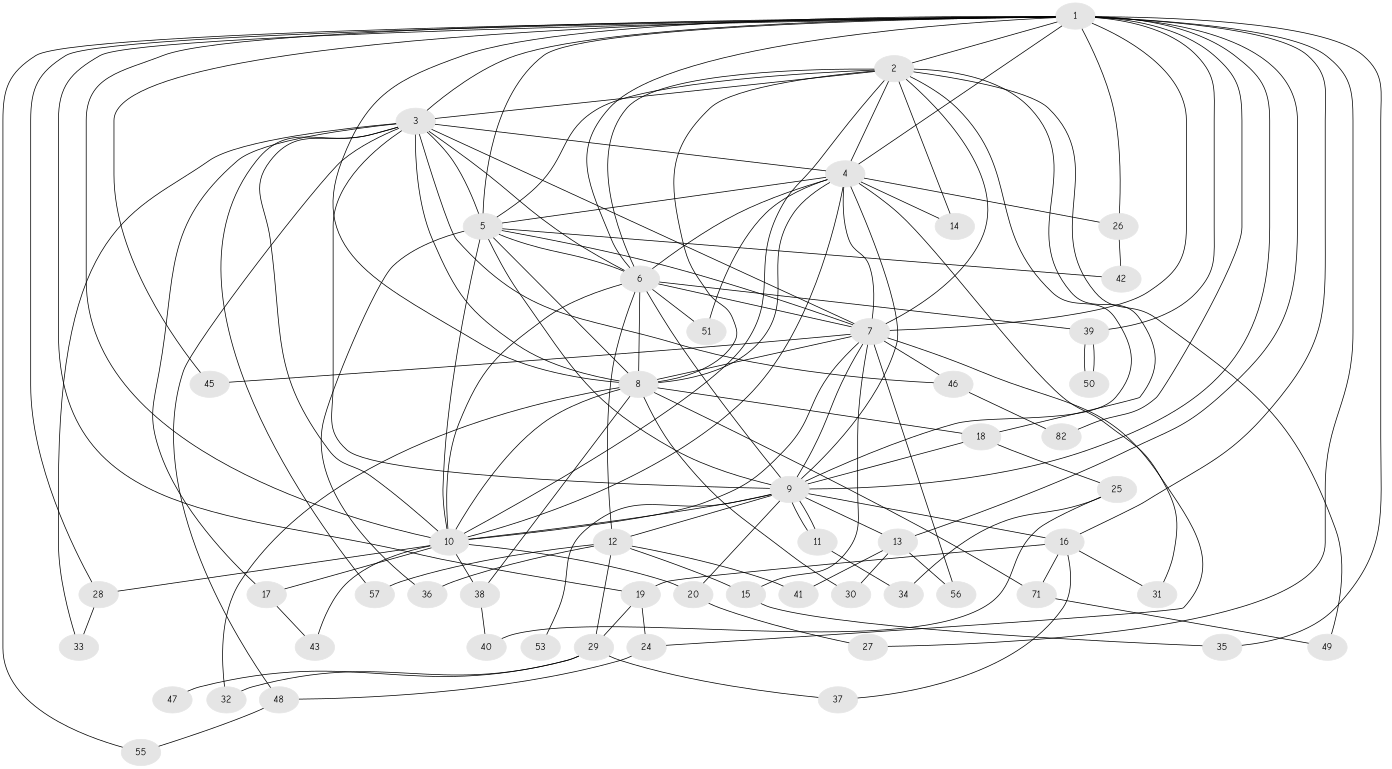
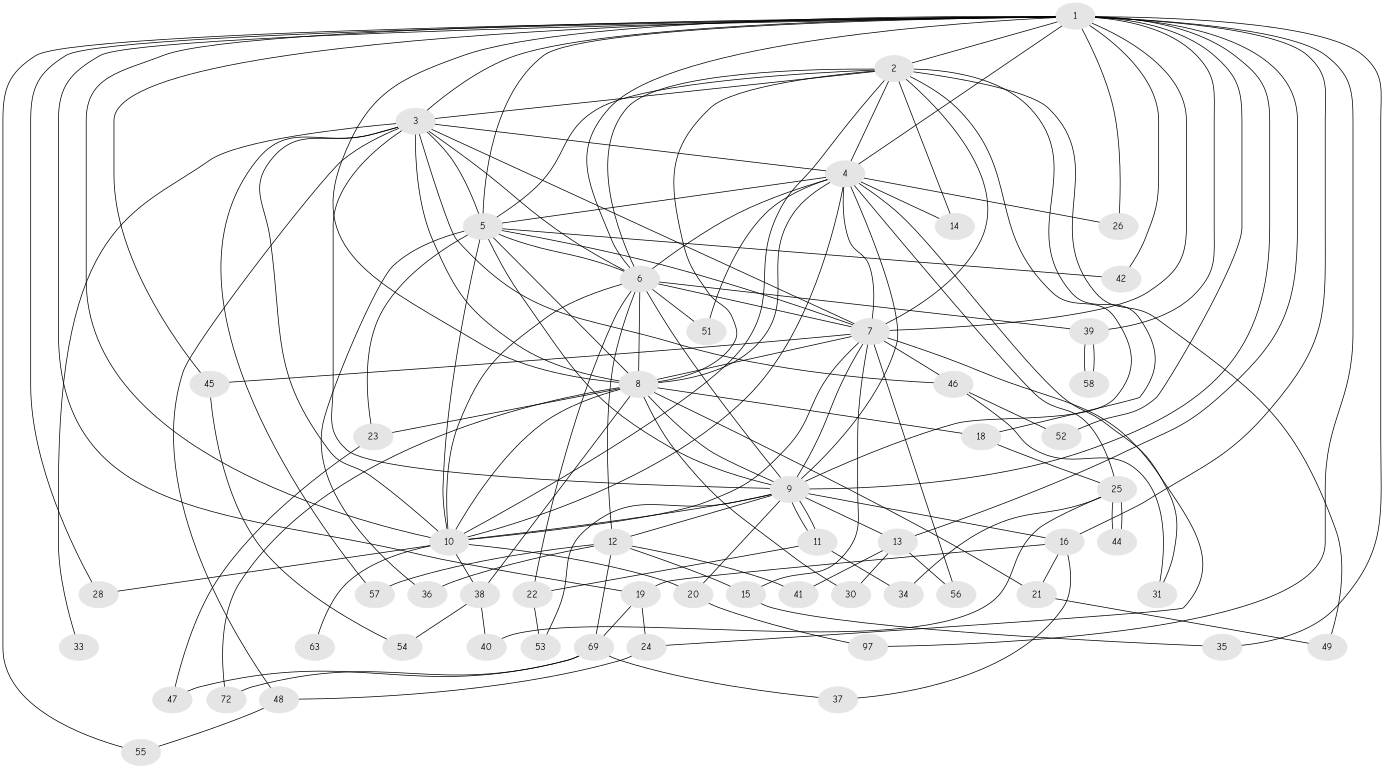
edge "26" -- "42": now "1" -- "42"
edge "4" -- "25": added
node "50": label "50" -> "58"
node "23": added
node "82": label "82" -> "52"
edge "18" -- "9": now "8" -- "9"
node "44": added
edge "16" -- "31": now "46" -- "31"
node "17": removed
node "22": added
node "71": label "71" -> "21"
edge "28" -- "33": removed
node "43": label "43" -> "63"
node "54": added
node "29": label "29" -> "69"
node "27": label "27" -> "97"
node "32": label "32" -> "72"
